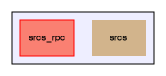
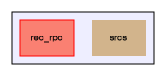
node "srcs_rpc": label "srcs_rpc" -> "rec_rpc"
